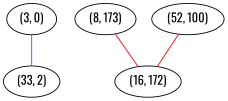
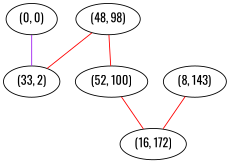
node "(3, 0)": label "(3, 0)" -> "(0, 0)"
node "(8, 173)": label "(8, 173)" -> "(8, 143)"
node "(48, 98)": added
